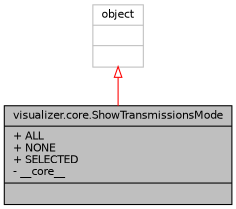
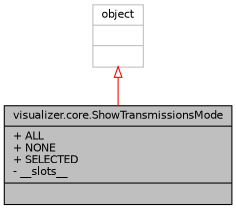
node "visualizer.core.ShowTransmissionsMode": text "- __core__" -> "- __slots__"
